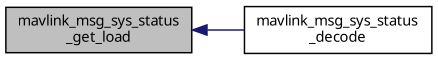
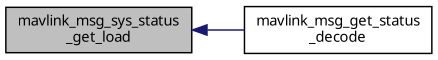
node "mavlink_msg_sys_status _decode": label "mavlink_msg_sys_status _decode" -> "mavlink_msg_get_status _decode"
